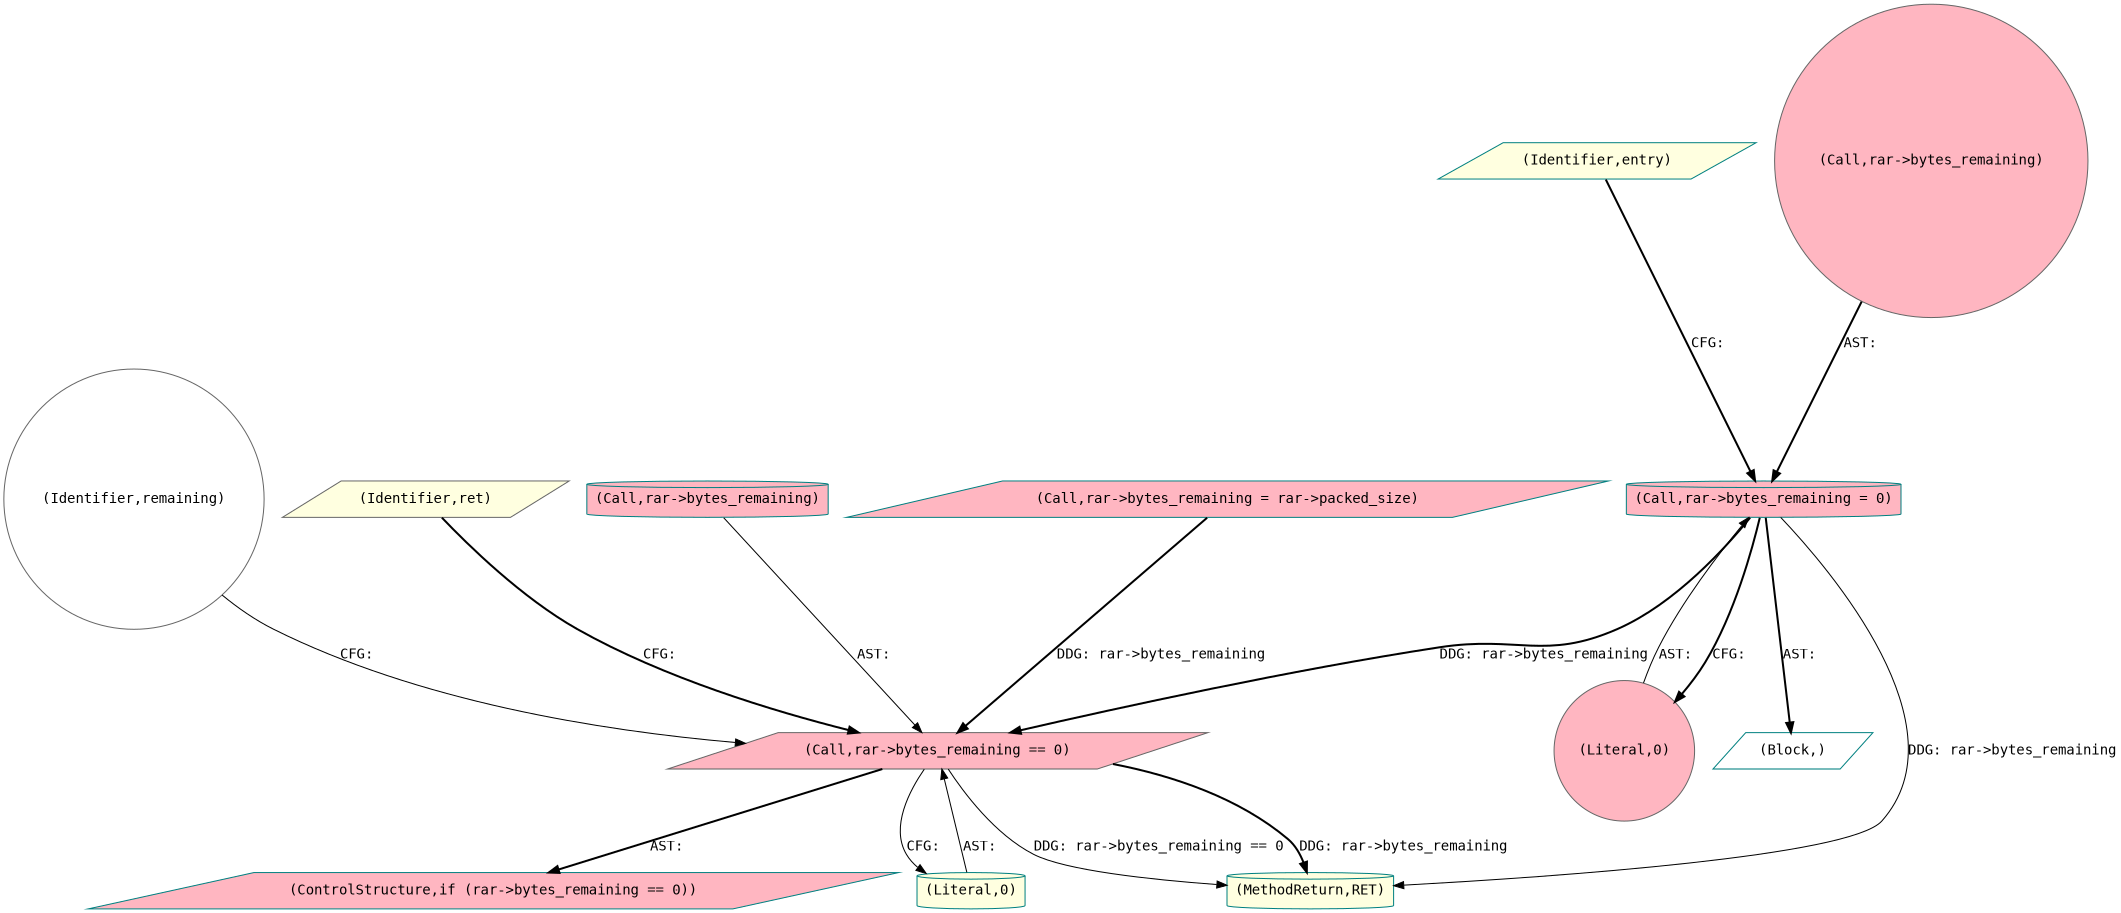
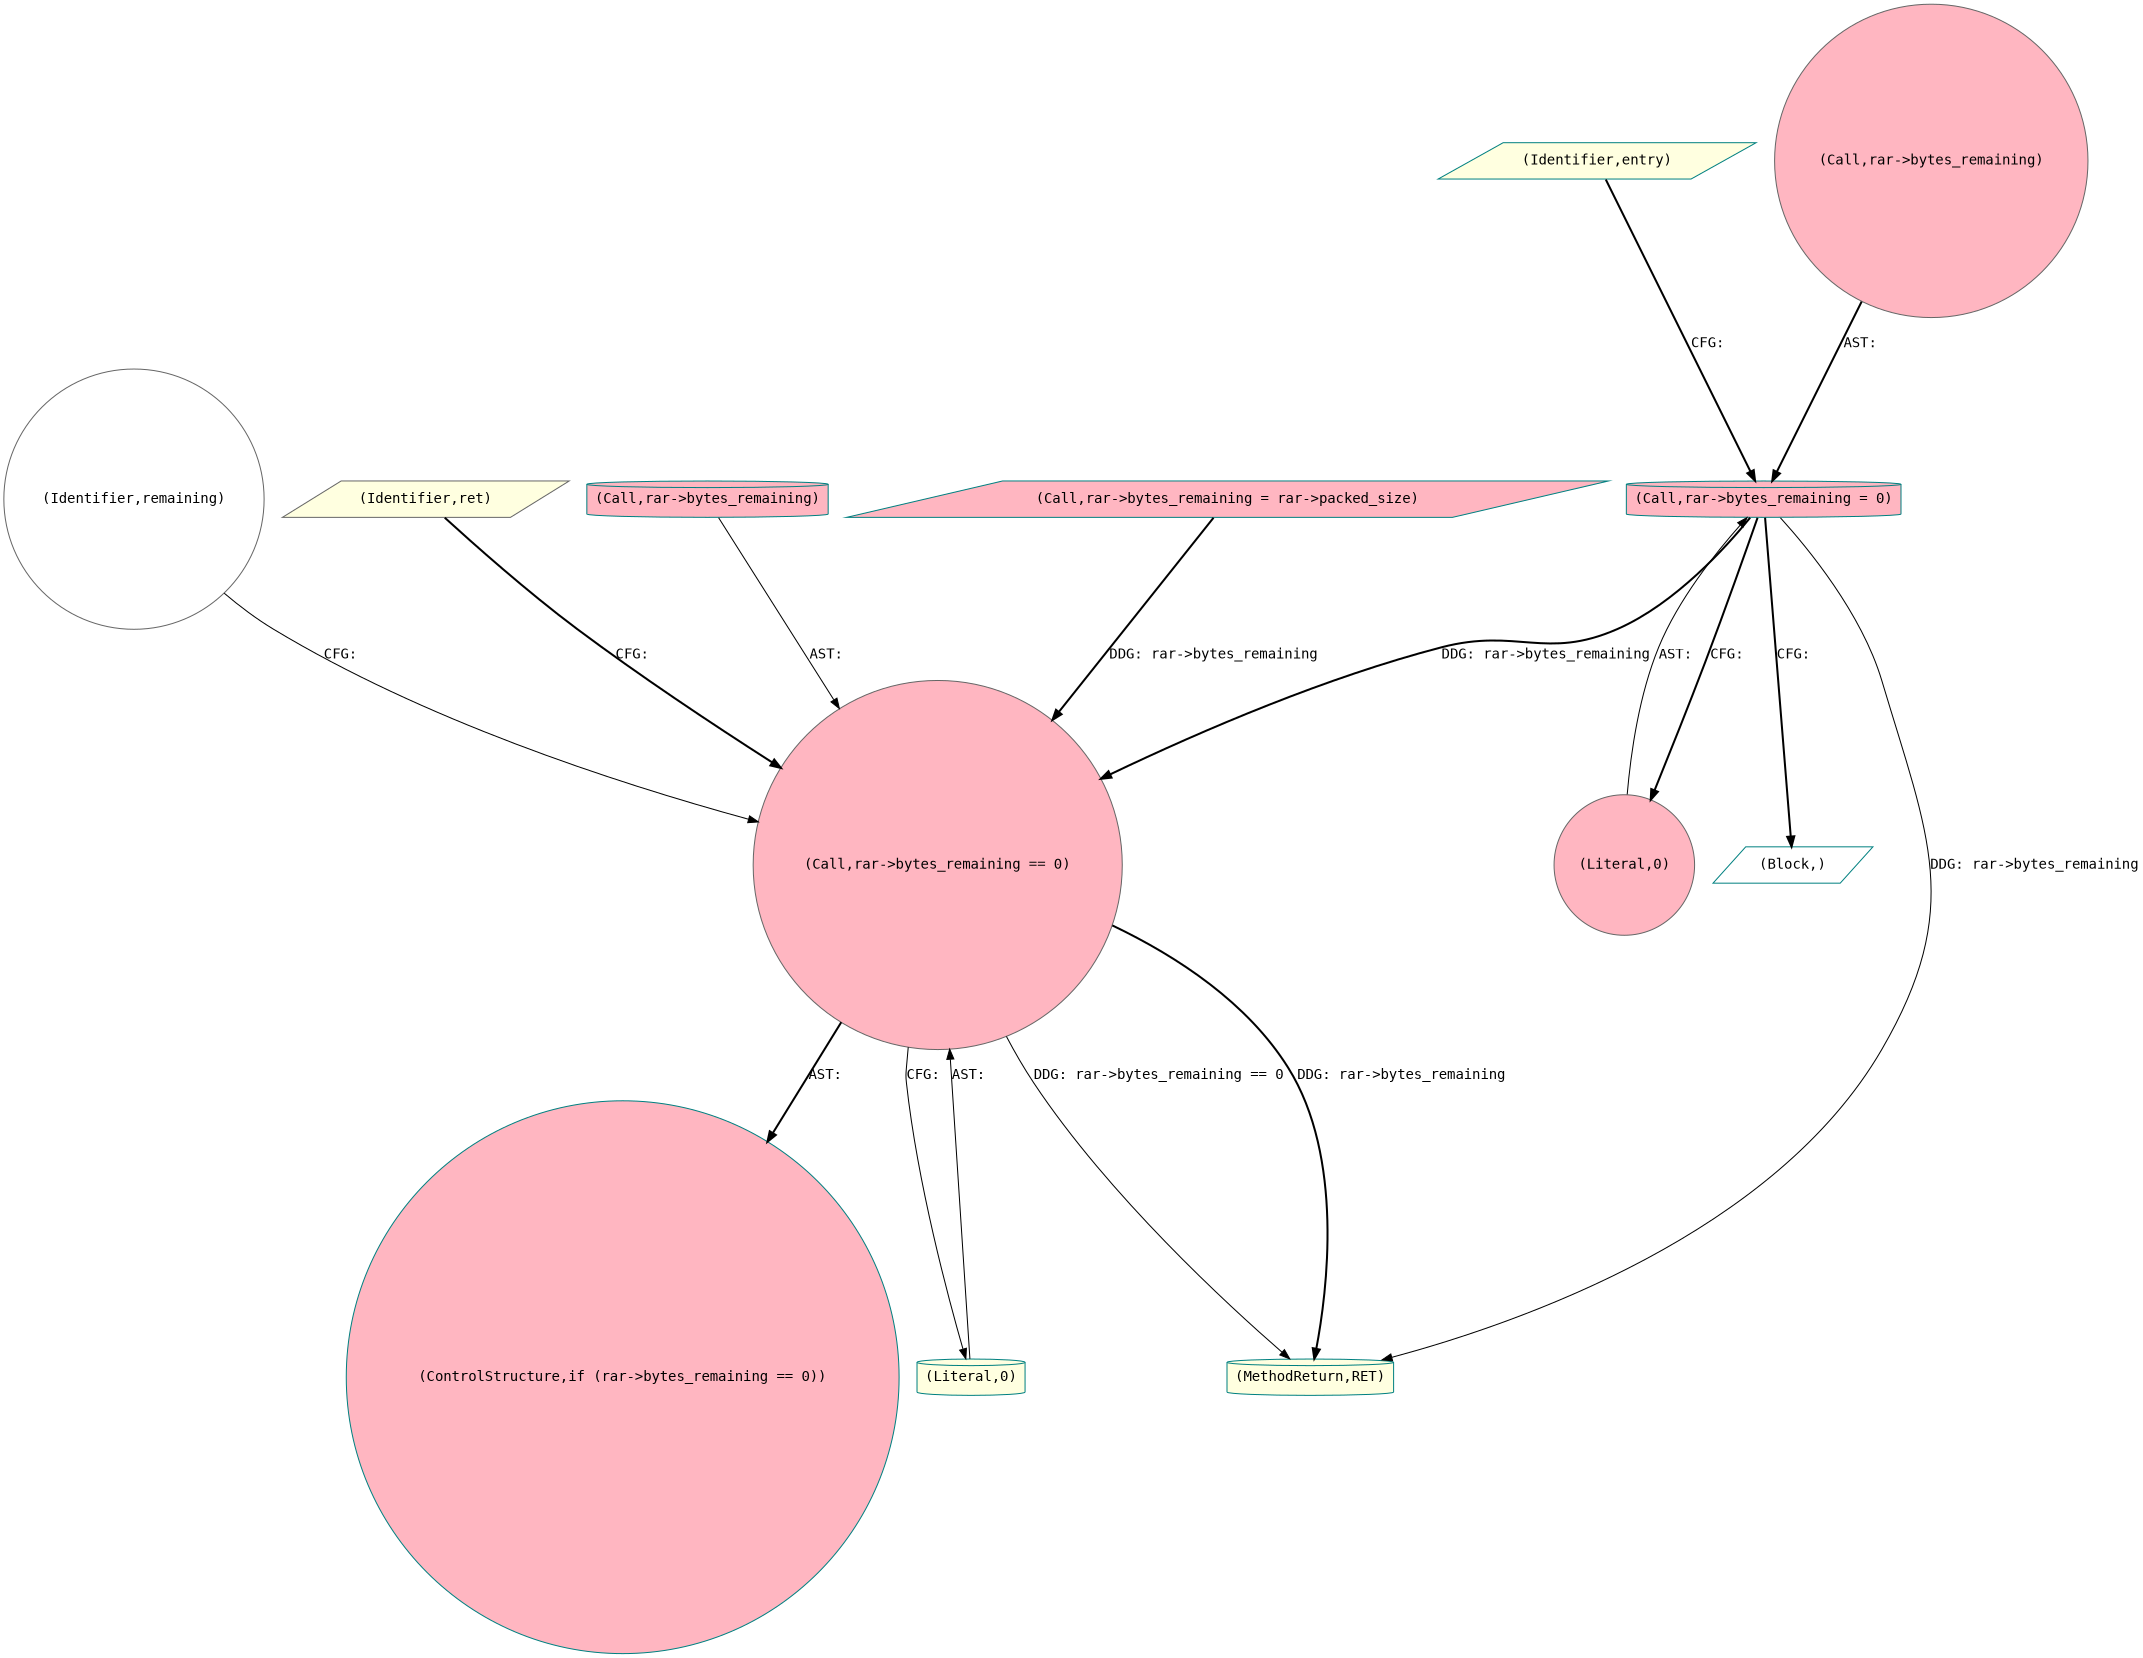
edge "(Call,rar->bytes_remaining = 0)" -> "(Block,)": label "AST: " -> "CFG: "
node "(Call,rar->bytes_remaining == 0)": shape parallelogram -> circle
node "(ControlStructure,if (rar->bytes_remaining == 0))": shape parallelogram -> circle
